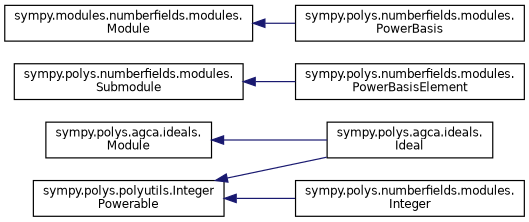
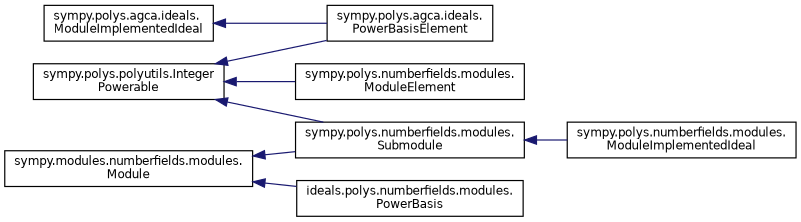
node "sympy.polys.numberfields.modules. PowerBasis": label "sympy.polys.numberfields.modules. PowerBasis" -> "ideals.polys.numberfields.modules. PowerBasis"
node "sympy.polys.numberfields.modules. PowerBasisElement": label "sympy.polys.numberfields.modules. PowerBasisElement" -> "sympy.polys.numberfields.modules. ModuleImplementedIdeal"
edge "sympy.polys.numberfields.modules. Submodule" -> "sympy.polys.polyutils.Integer Powerable": added
node "sympy.polys.agca.ideals. Module": label "sympy.polys.agca.ideals. Module" -> "sympy.polys.agca.ideals. ModuleImplementedIdeal"
node "sympy.polys.agca.ideals. Ideal": label "sympy.polys.agca.ideals. Ideal" -> "sympy.polys.agca.ideals. PowerBasisElement"
edge "sympy.polys.numberfields.modules. Submodule" -> "sympy.modules.numberfields.modules. Module": added
node "sympy.polys.numberfields.modules. Integer": label "sympy.polys.numberfields.modules. Integer" -> "sympy.polys.numberfields.modules. ModuleElement"
